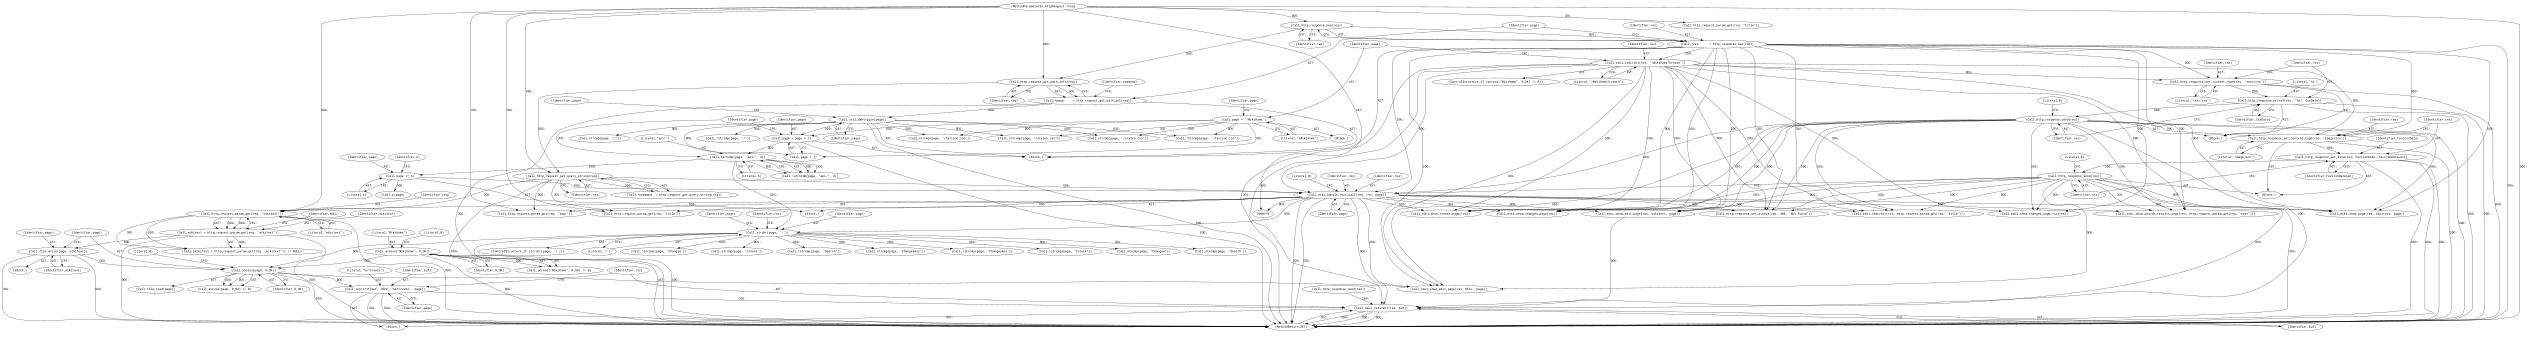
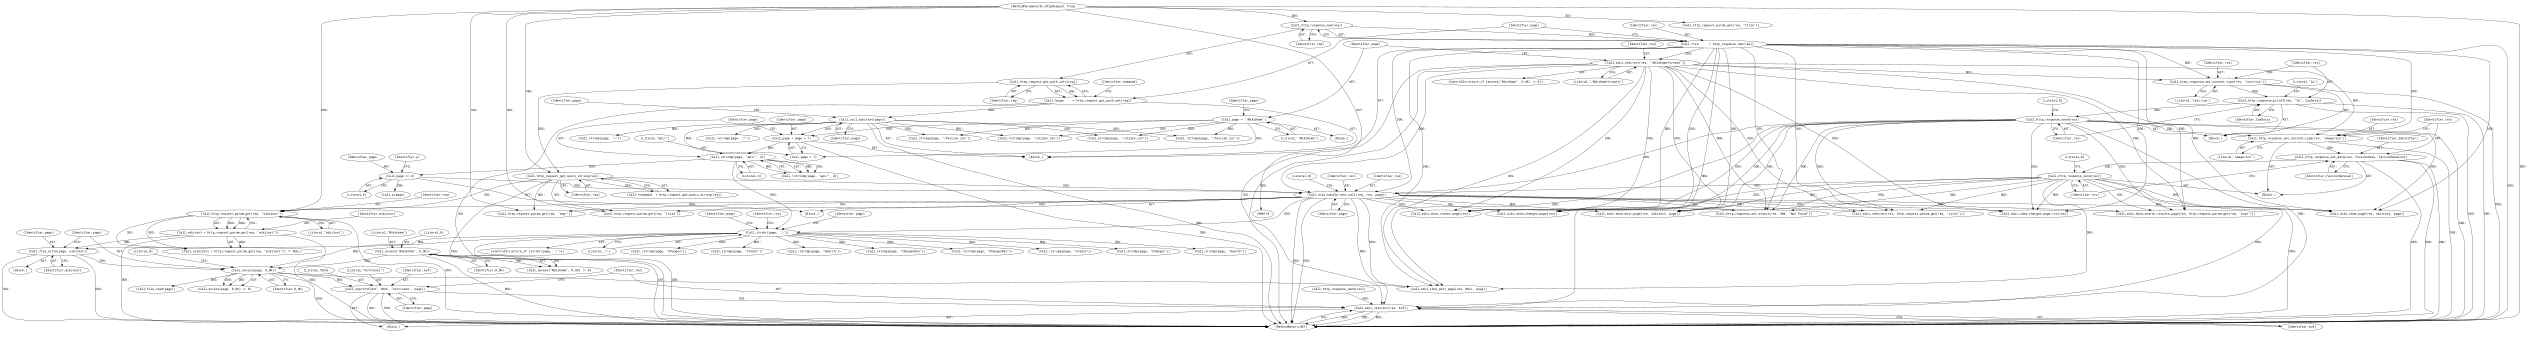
edge "(MethodParameterIn,HttpRequest *req)" -> "(Call,http_request_get_path_info(req))": removed, label "DDG:"
node "(Call,util_dehttpize(page))": label "(Call,util_dehttpize(page))" -> "(Call,util_wikitext(page))"
node "(Identifier,FaviconData)": label "(Identifier,FaviconData)" -> "(Identifier,Identifier)"
edge "(Call,wiki_handle_rest_call(req, res, page))" -> "1000110": now "(Call,wiki_handle_rest_call(req, res, page))" -> "(Call,wiki_show_changes_page_rss(res))"
node "(Identifier,NULL)": removed
edge "(Call,strchr(page, '/'))" -> "(Call,file_write(page, wikitext))": added, label "DDG:"
node "(Literal,1024)": added
edge "(Call,access(page, R_OK))" -> "(Call,file_read(page))": label "AST: " -> "DDG: "
edge "(Call,wiki_show_edit_page(res, wikitext, page))" -> "(Call,wiki_redirect(res, buf))": now "(Call,*res      = http_response_new(req))" -> "(Call,wiki_redirect(res, buf))"
